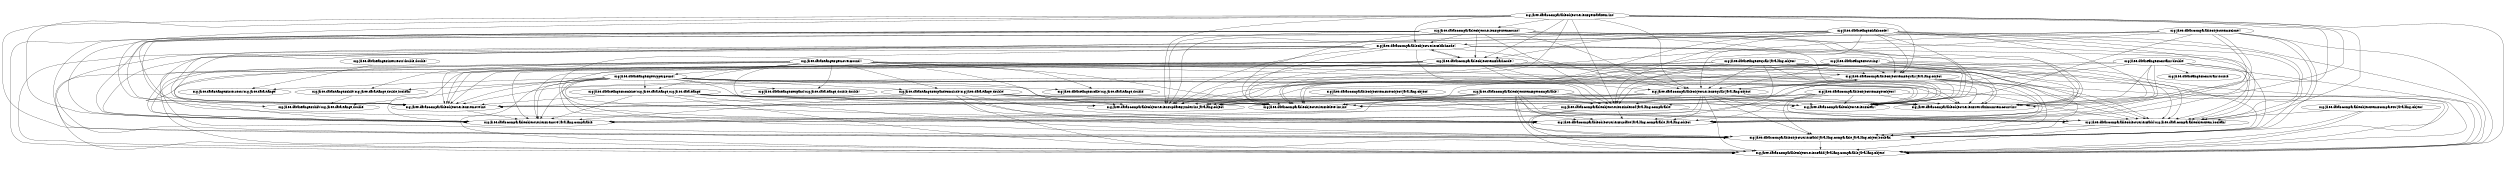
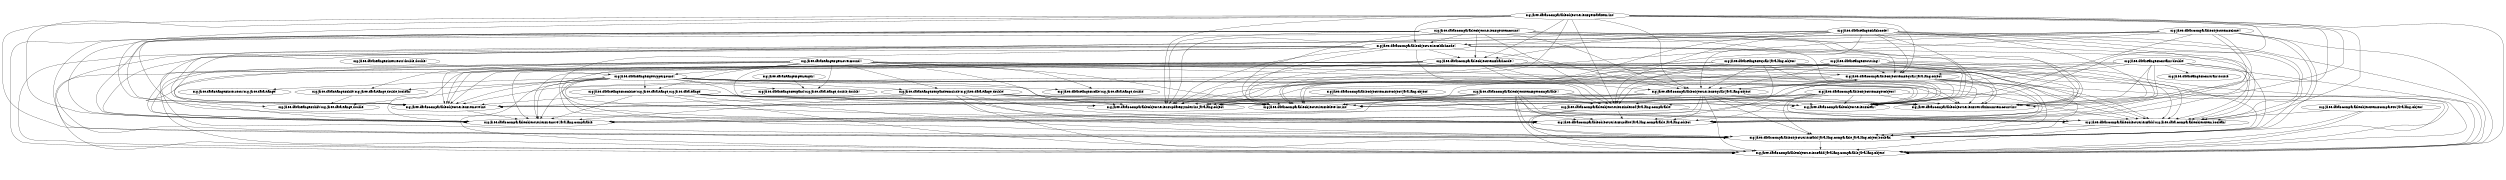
edge "org.jfree.data$ComparableObjectSeries#getDataItem(int)" -> "org.jfree.data$ComparableObjectSeries#getItemCount()": now "org.jfree.data$ComparableObjectSeries#getDataItem(int)" -> "org.jfree.data$ComparableObjectSeries#clear()"
edge "org.jfree.data$Range#hashCode()" -> "org.jfree.data$ComparableObjectSeries#remove(int)": removed
edge "org.jfree.data$ComparableObjectItem#hashCode()" -> "org.jfree.data$ComparableObjectSeries#hashCode()": now "org.jfree.data$ComparableObjectItem#clone()" -> "org.jfree.data$ComparableObjectSeries#hashCode()"
edge "org.jfree.data$Range#equals(java.lang.Object)" -> "org.jfree.data$ComparableObjectItem#equals(java.lang.Object)": now "org.jfree.data$Range#contains(double)" -> "org.jfree.data$ComparableObjectItem#equals(java.lang.Object)"
edge "org.jfree.data$Range#intersects(double,double)" -> "org.jfree.data$Range#intersects(org.jfree.data.Range)": now "org.jfree.data$Range#intersects(double,double)" -> "org.jfree.data$Range#getUpperBound()"
node "org.jfree.data$Range#getLength()": added
edge "org.jfree.data$Range#scale(org.jfree.data.Range,double)" -> "org.jfree.data$ComparableObjectSeries#delete(int,int)": now "org.jfree.data$ComparableObjectItem#getObject()" -> "org.jfree.data$ComparableObjectSeries#delete(int,int)"
